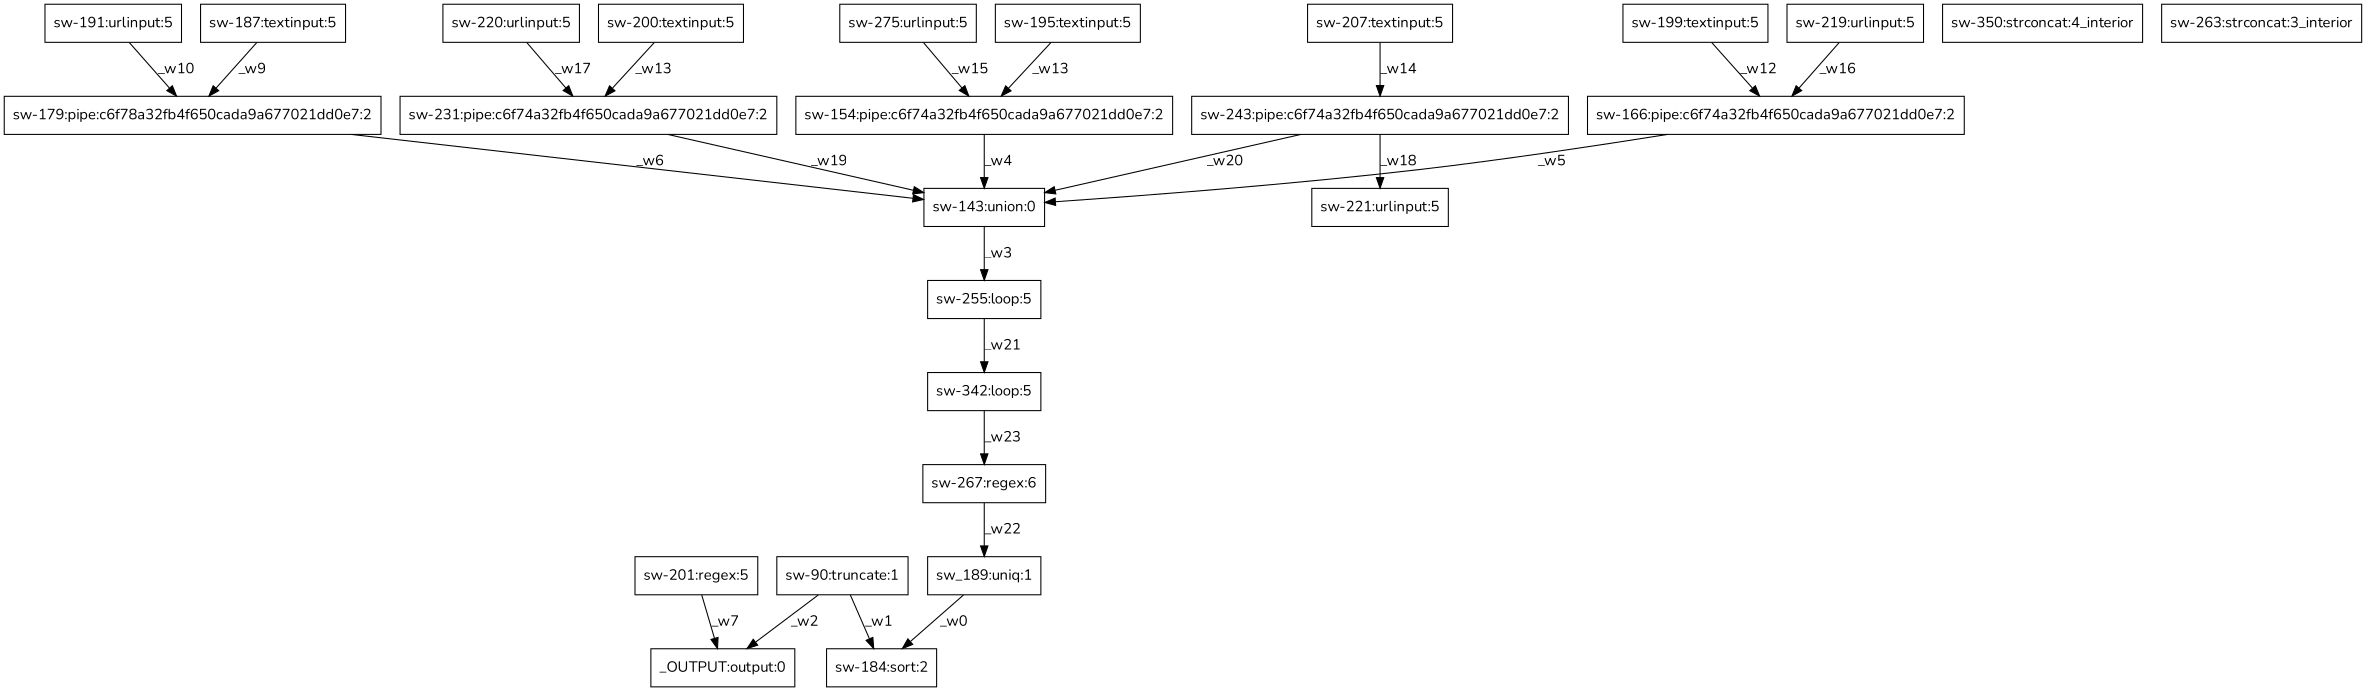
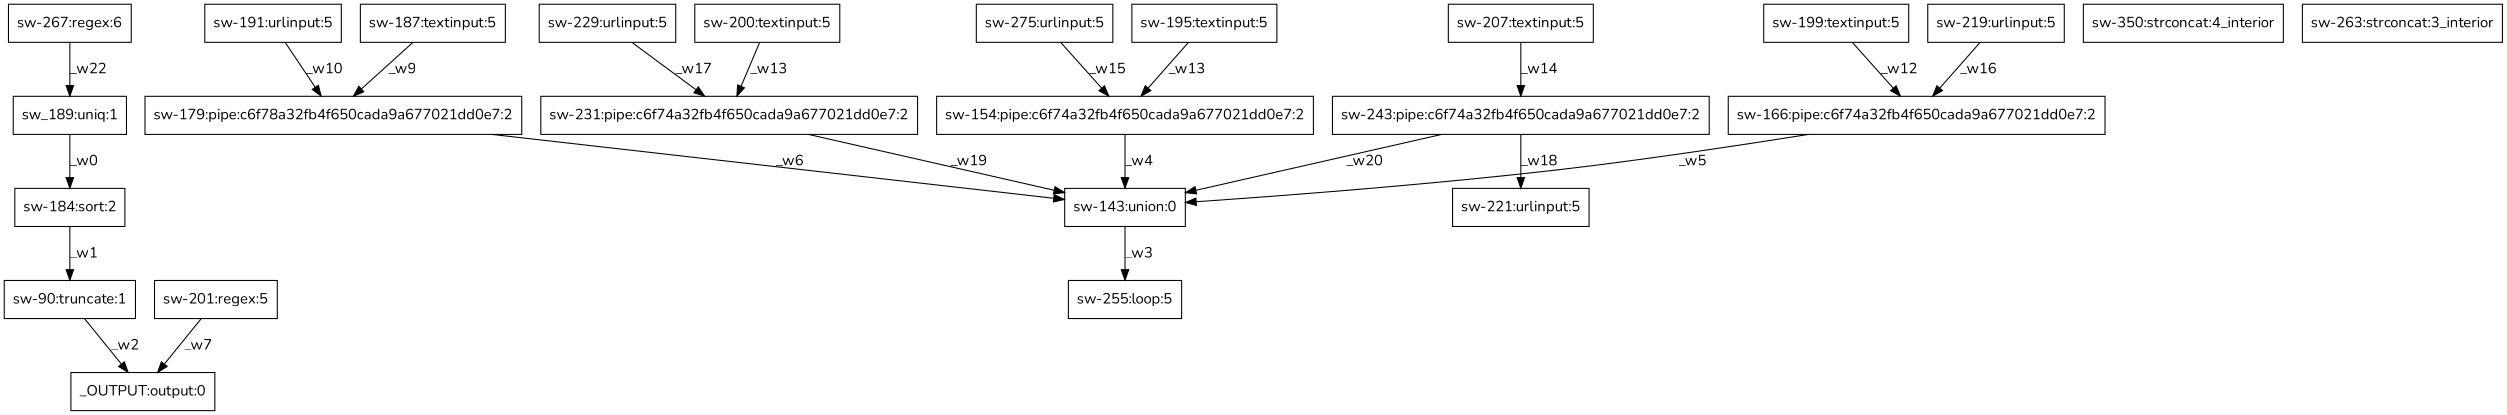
node "sw-220:urlinput:5": label "sw-220:urlinput:5" -> "sw-229:urlinput:5"
node "sw-342:loop:5": removed
edge "sw-90:truncate:1" -> "sw-184:sort:2": reversed
